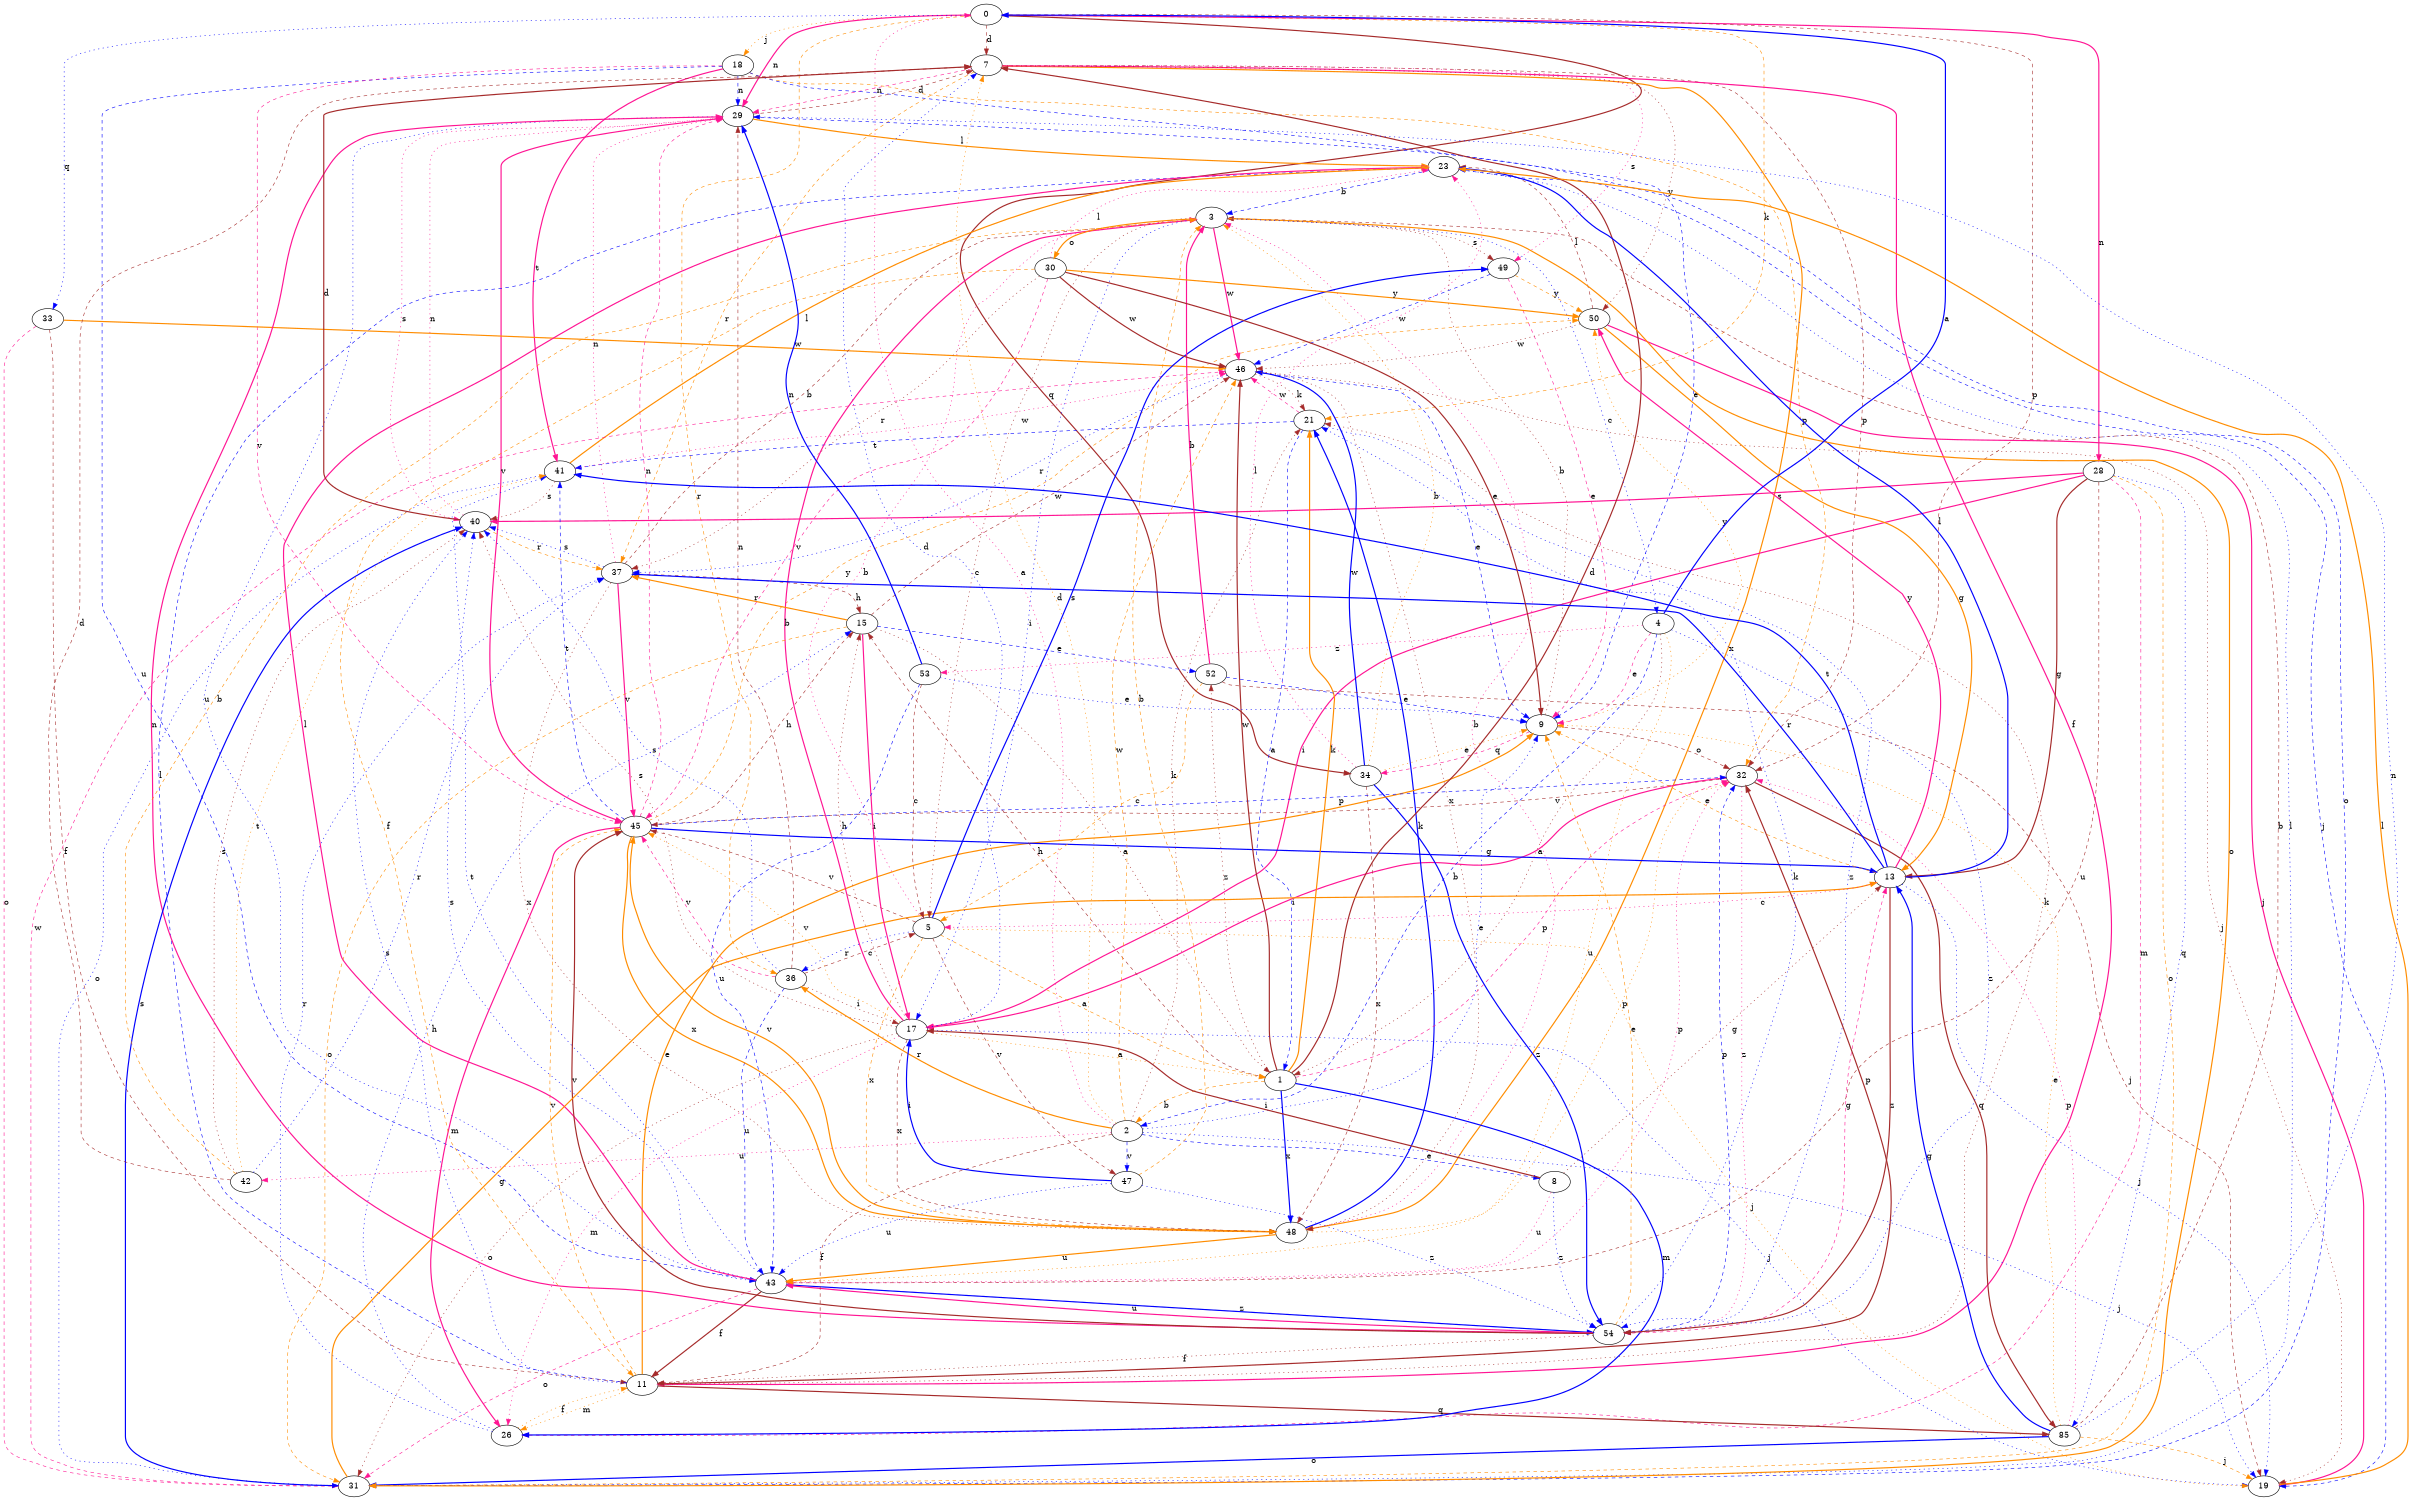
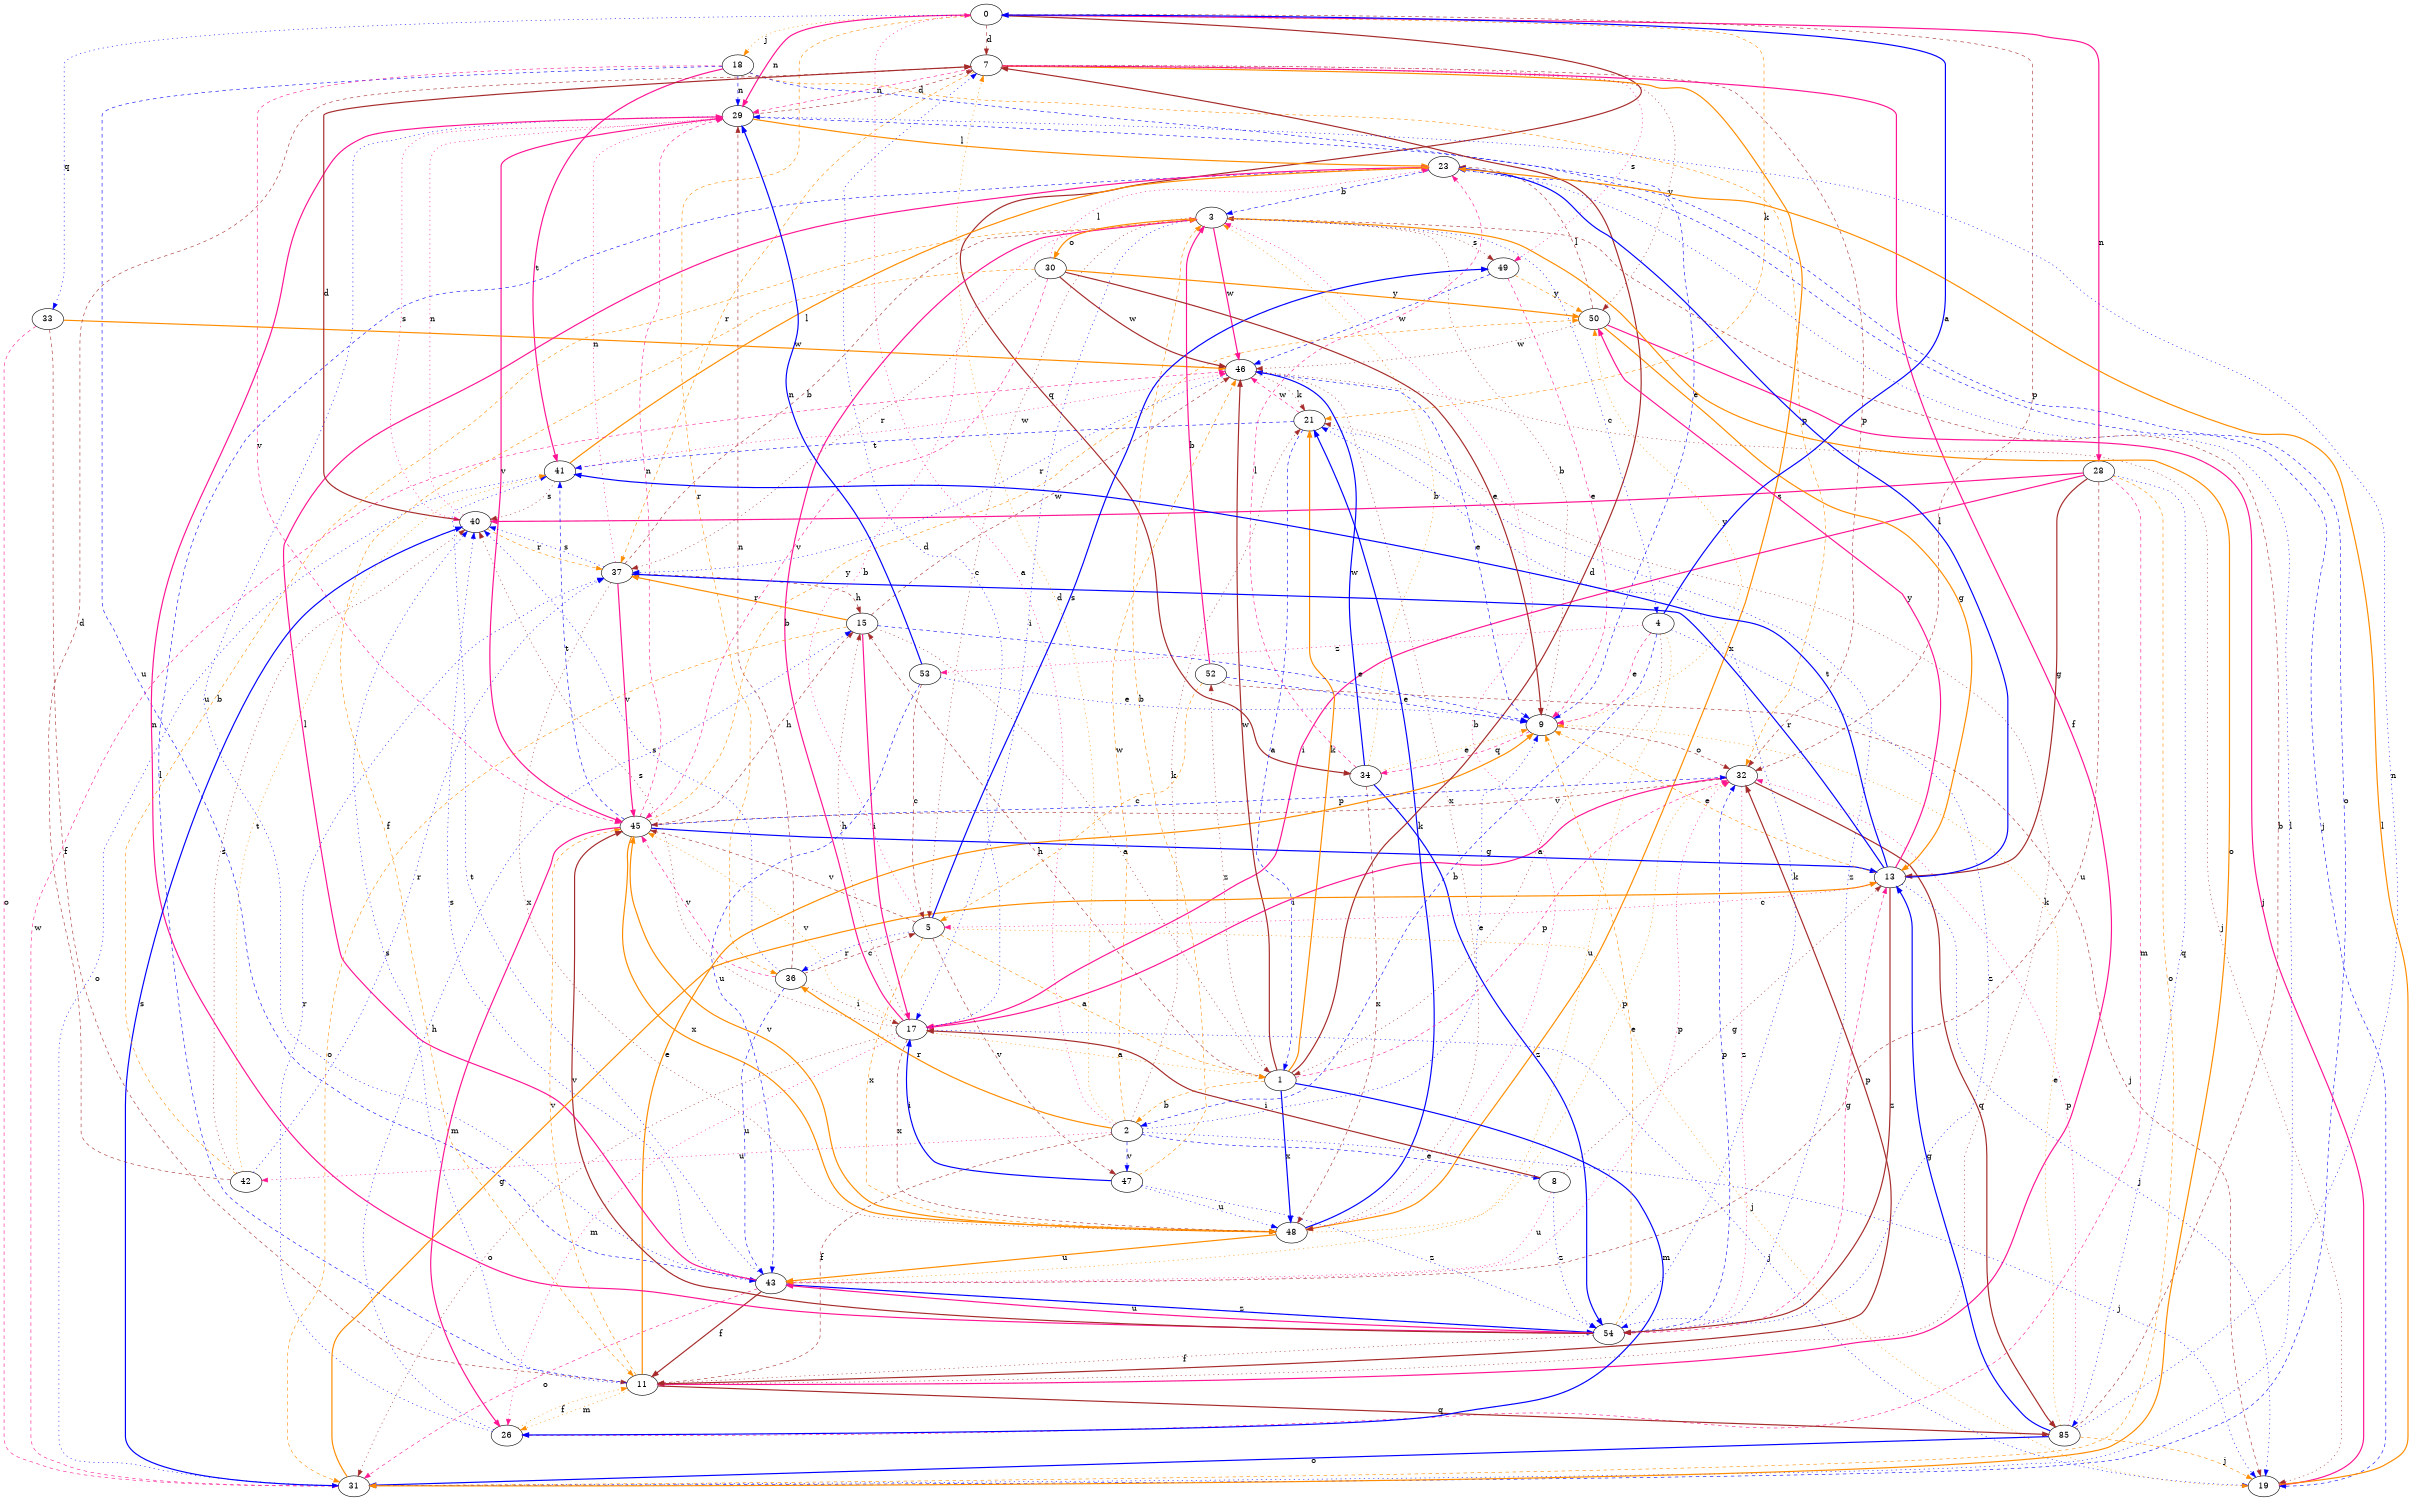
edge "34" -> "23": style dotted -> dashed
edge "15" -> "52": now "15" -> "9"
edge "47" -> "43": now "47" -> "48"
